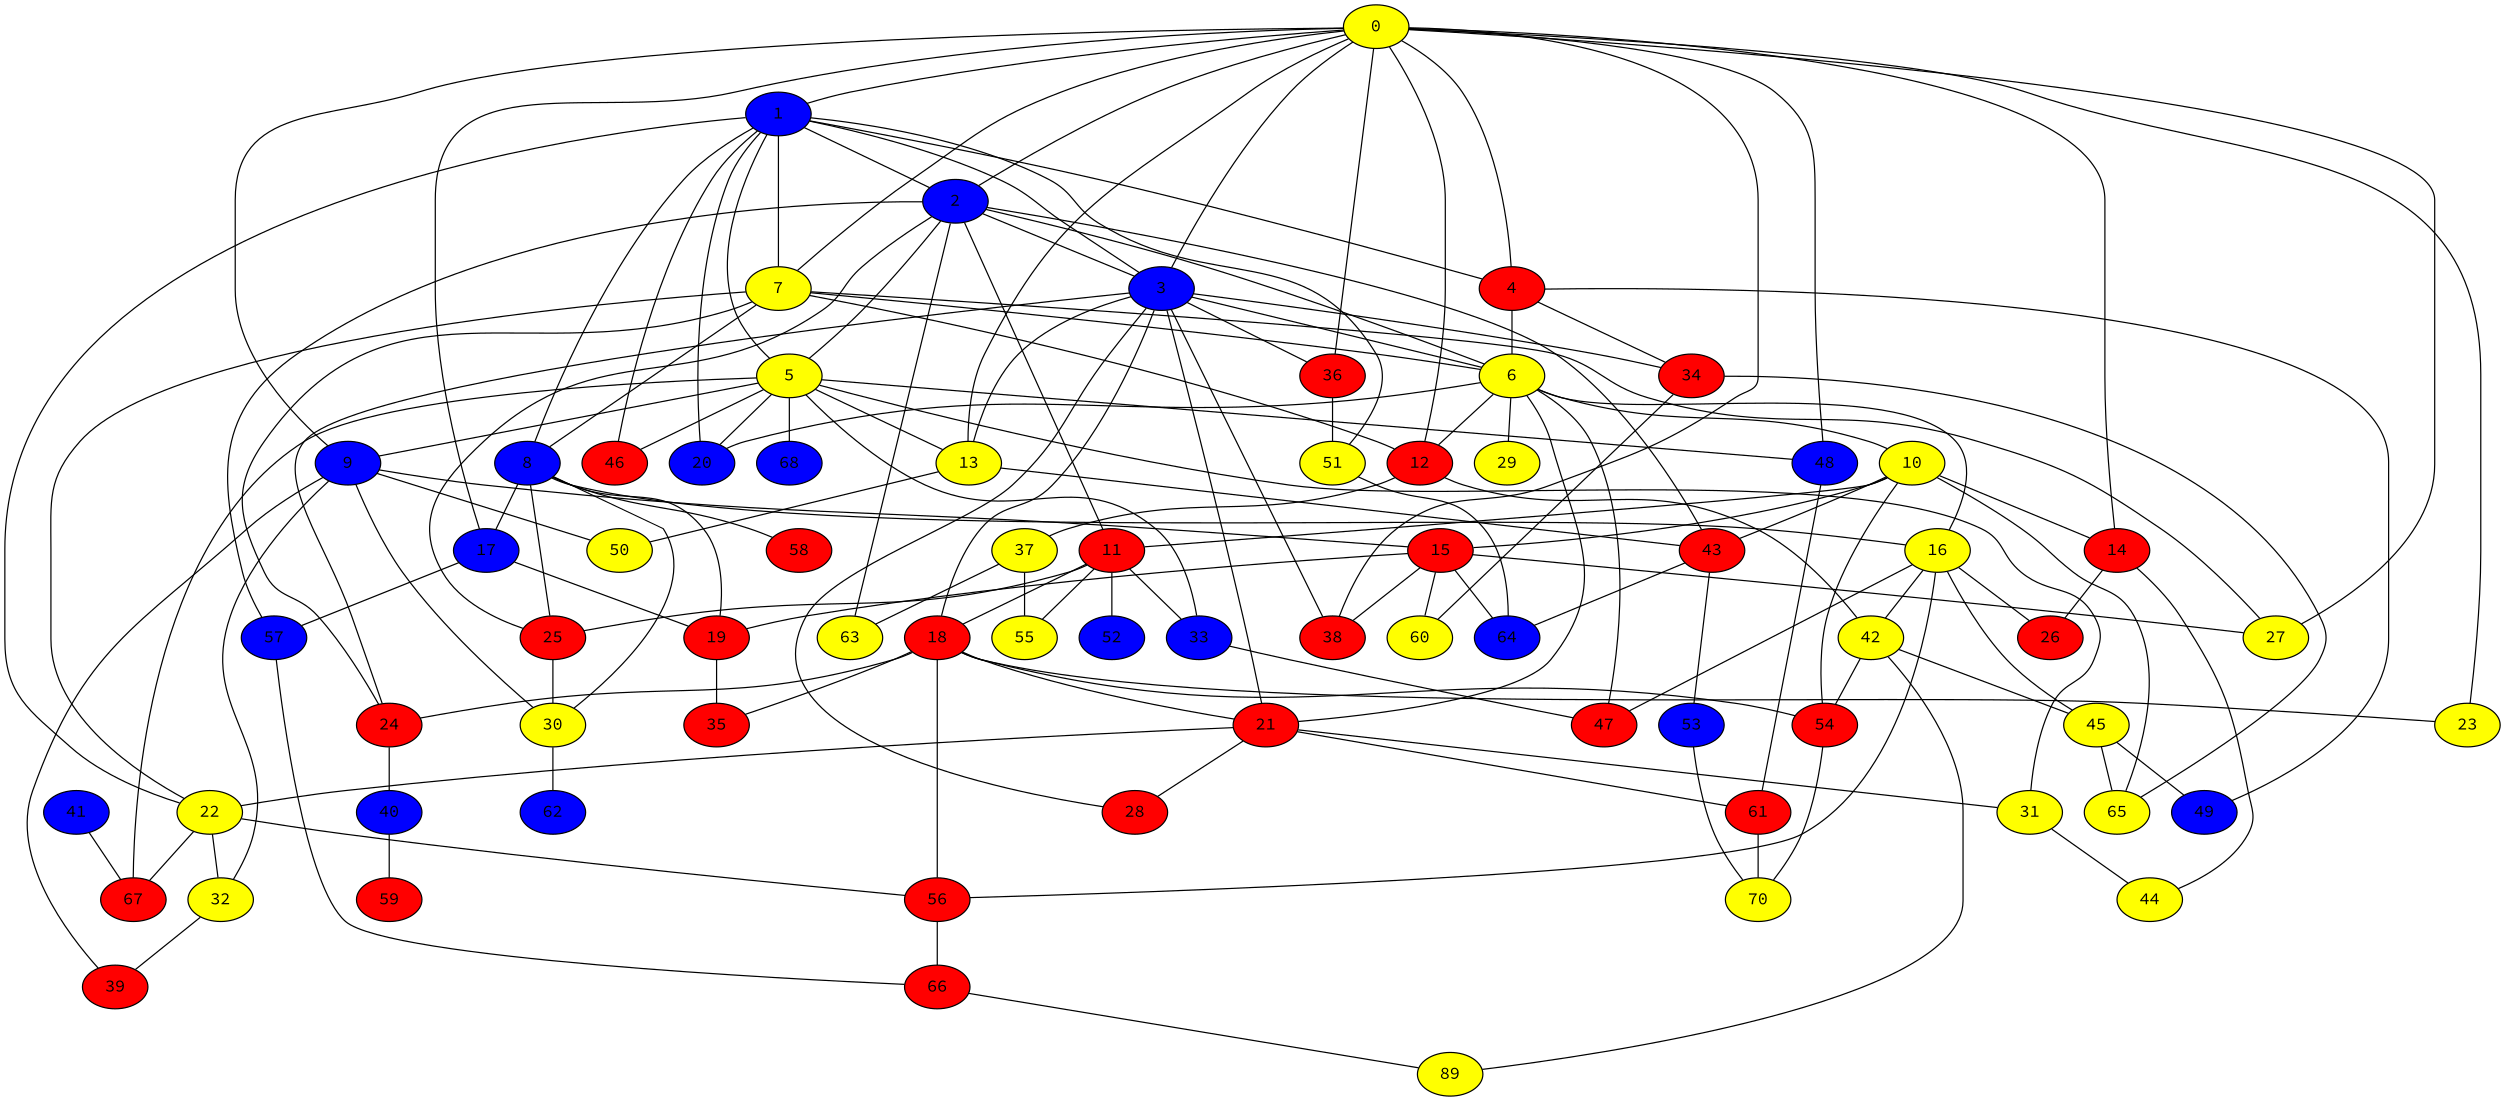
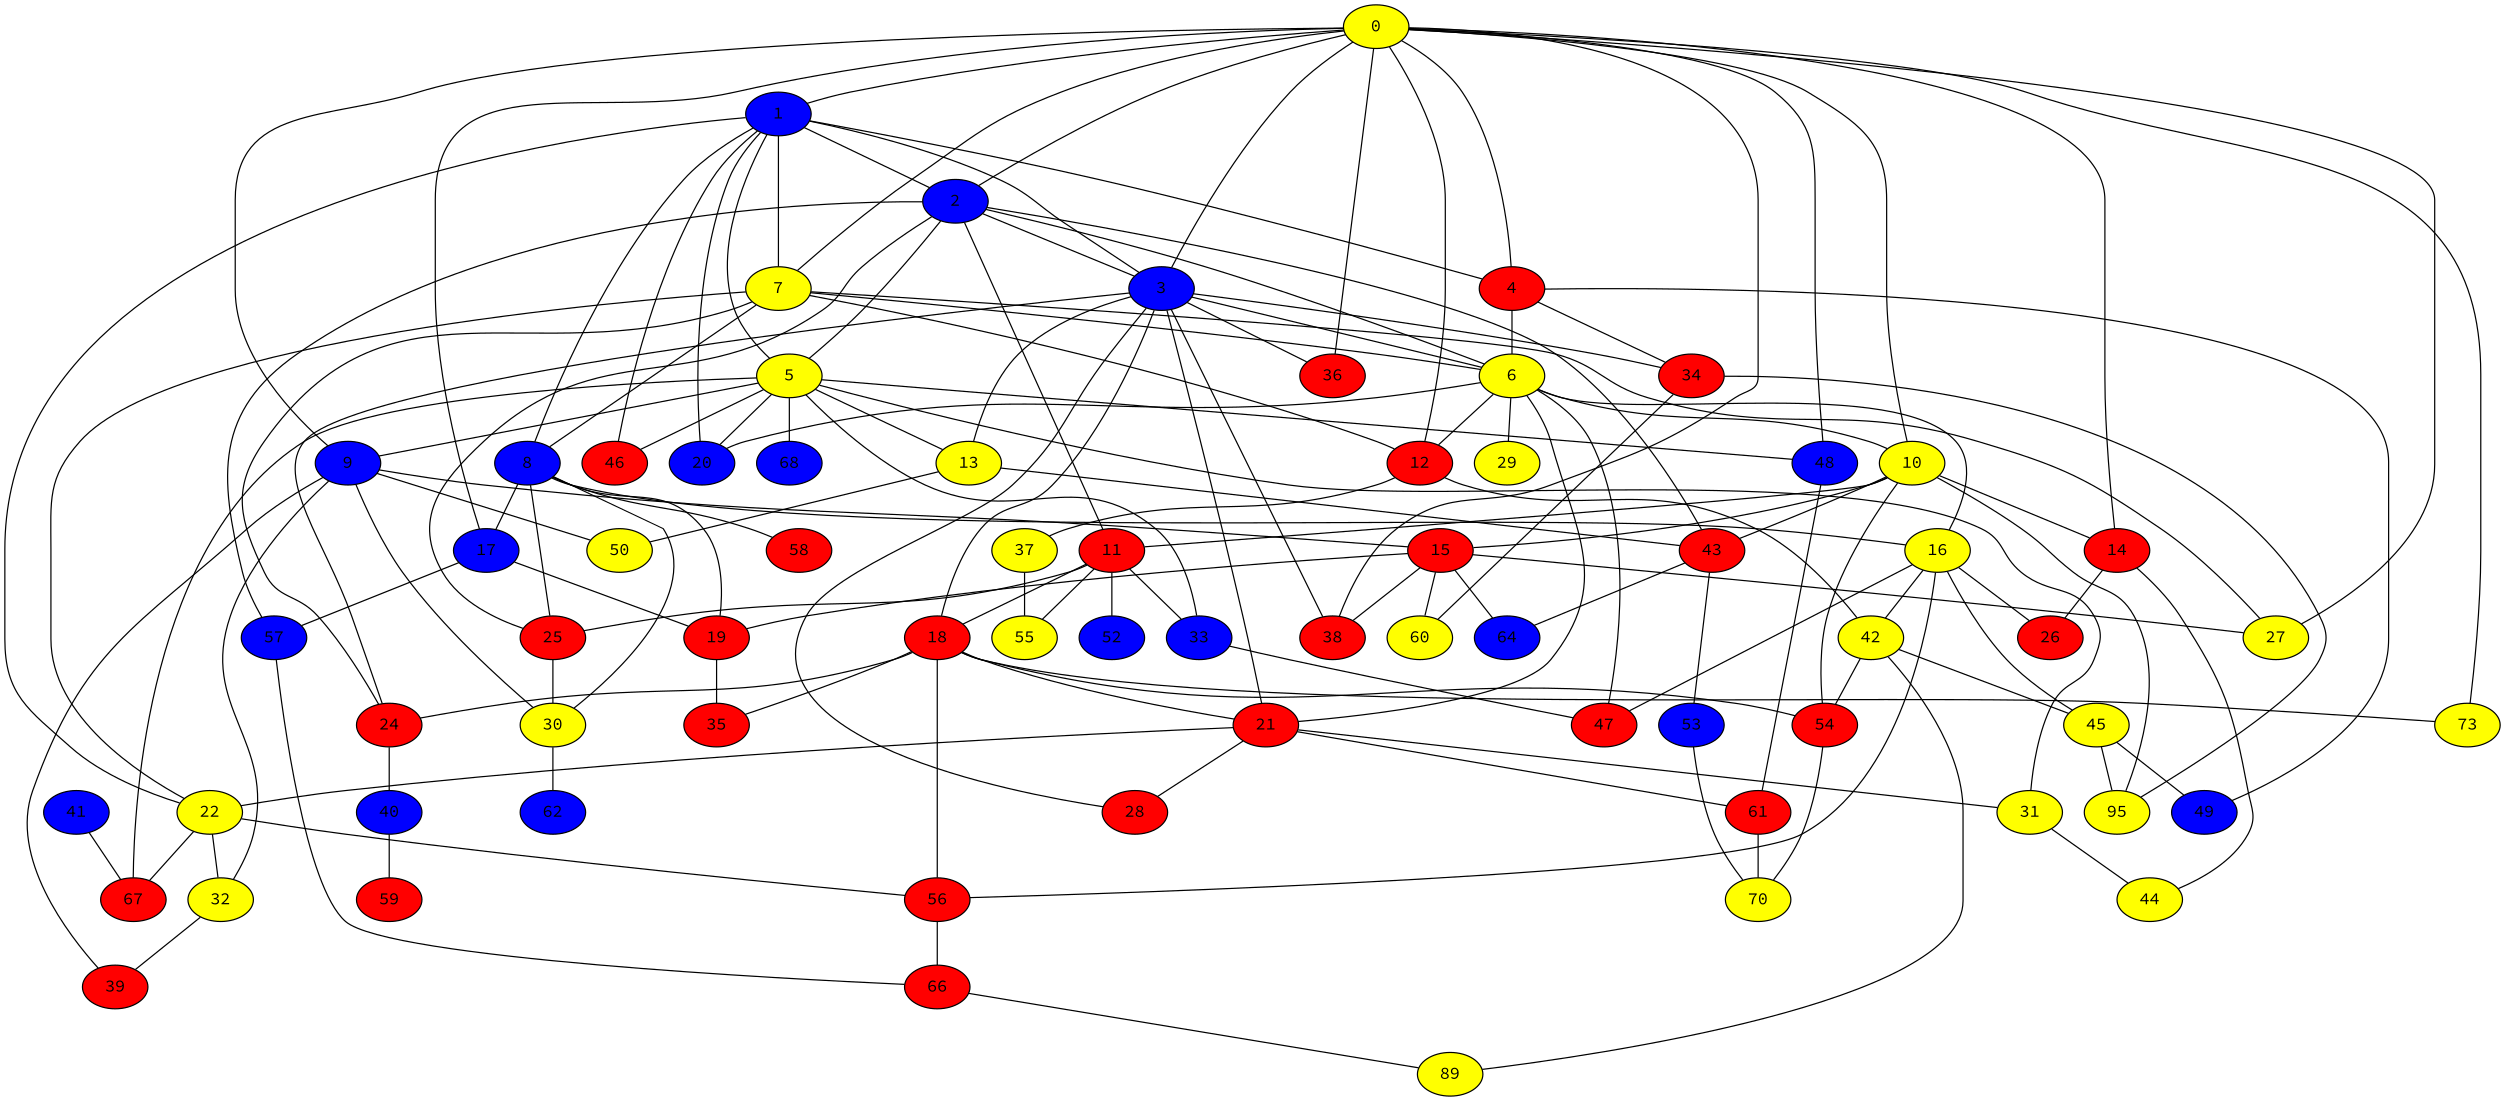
edge "0" -- "13": now "0" -- "10"
node "51": removed
node "63": removed
node "23": label "23" -> "73"
node "65": label "65" -> "95"
